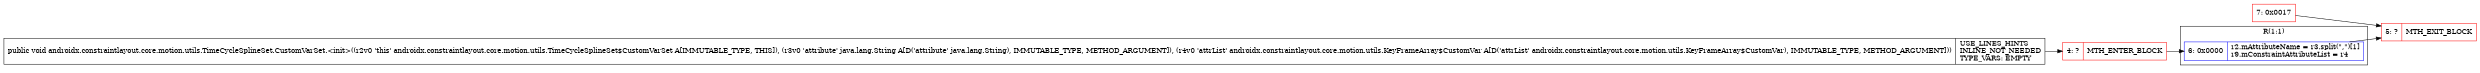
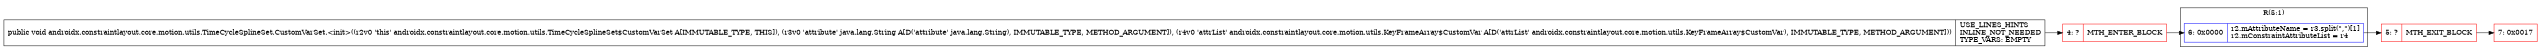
edge "7: 0x0017" -> "5: ?": reversed
cluster "R(1:1)": label "R(1:1)" -> "R(5:1)"
node "6: 0x0000": text "r9.mConstraintAttributeList = r4" -> "r2.mConstraintAttributeList = r4"
